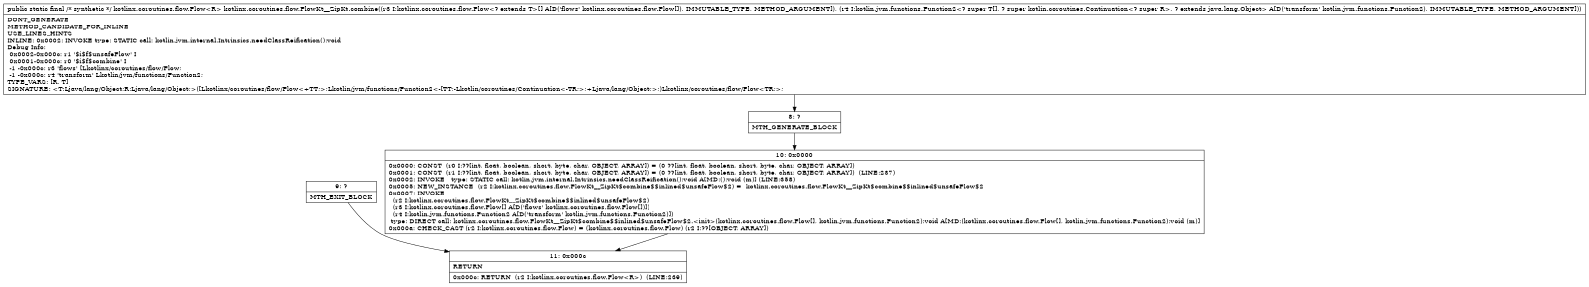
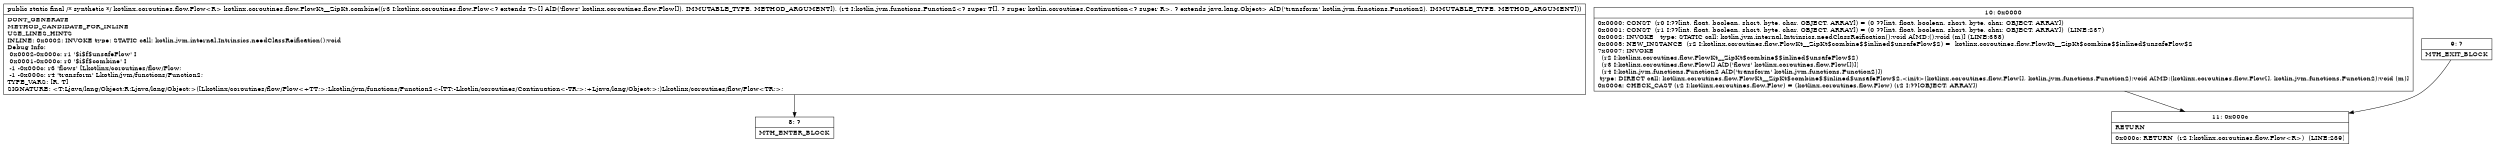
node "8: ?": text "MTH_GENERATE_BLOCK" -> "MTH_ENTER_BLOCK"
edge "8: ?" -> "10: 0x0000": removed
node "10: 0x0000": text "0x0007: INVOKE" -> "7x0007: INVOKE"
